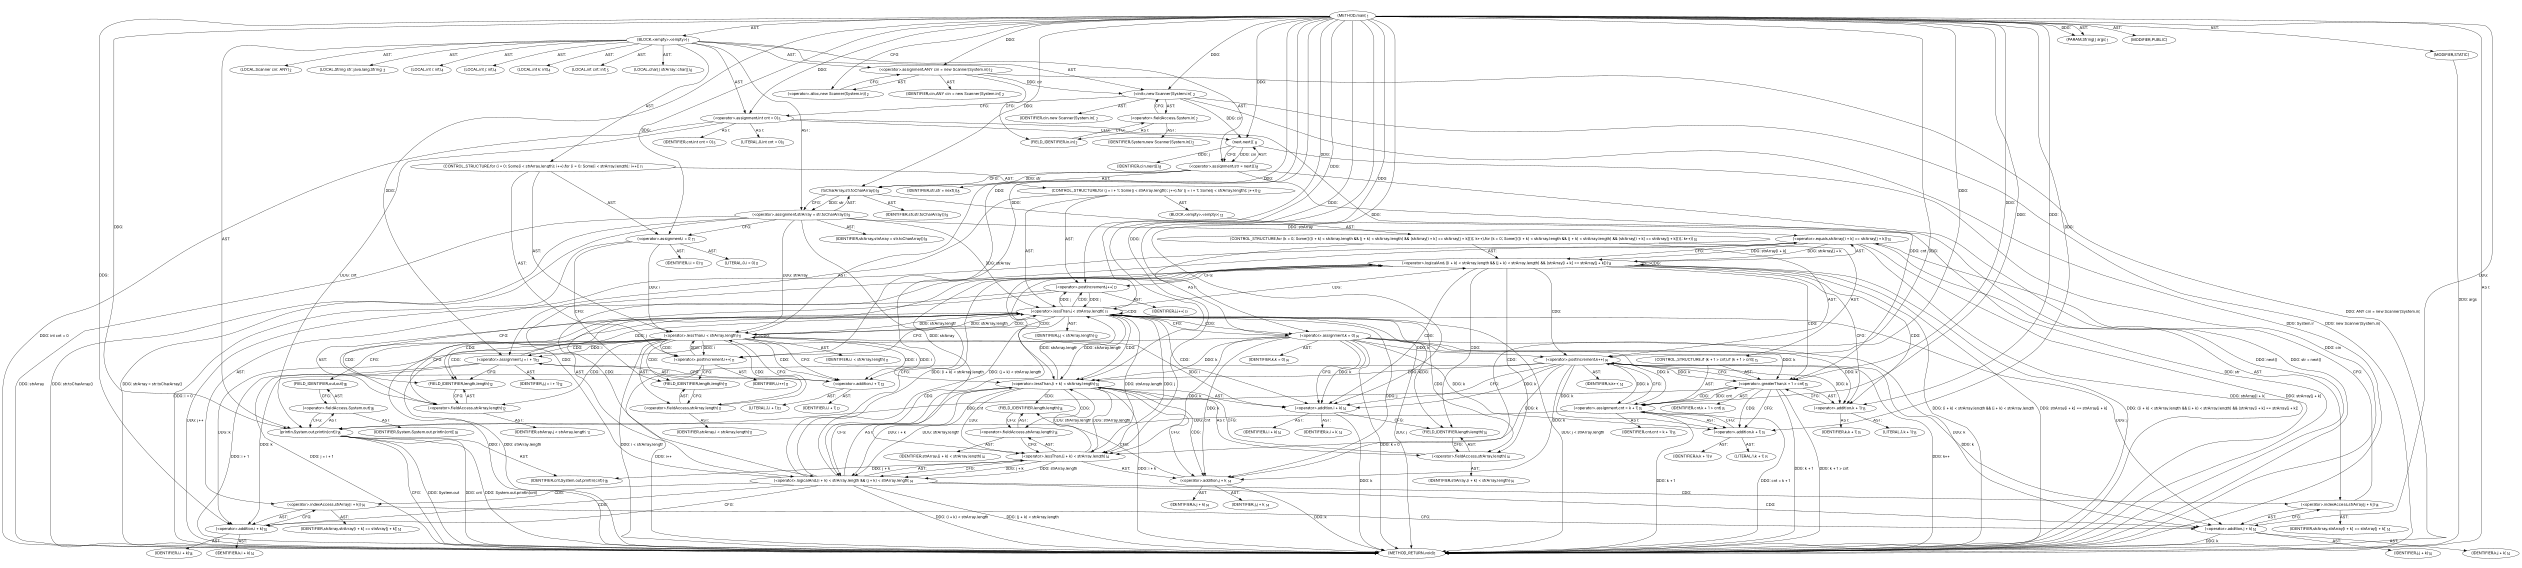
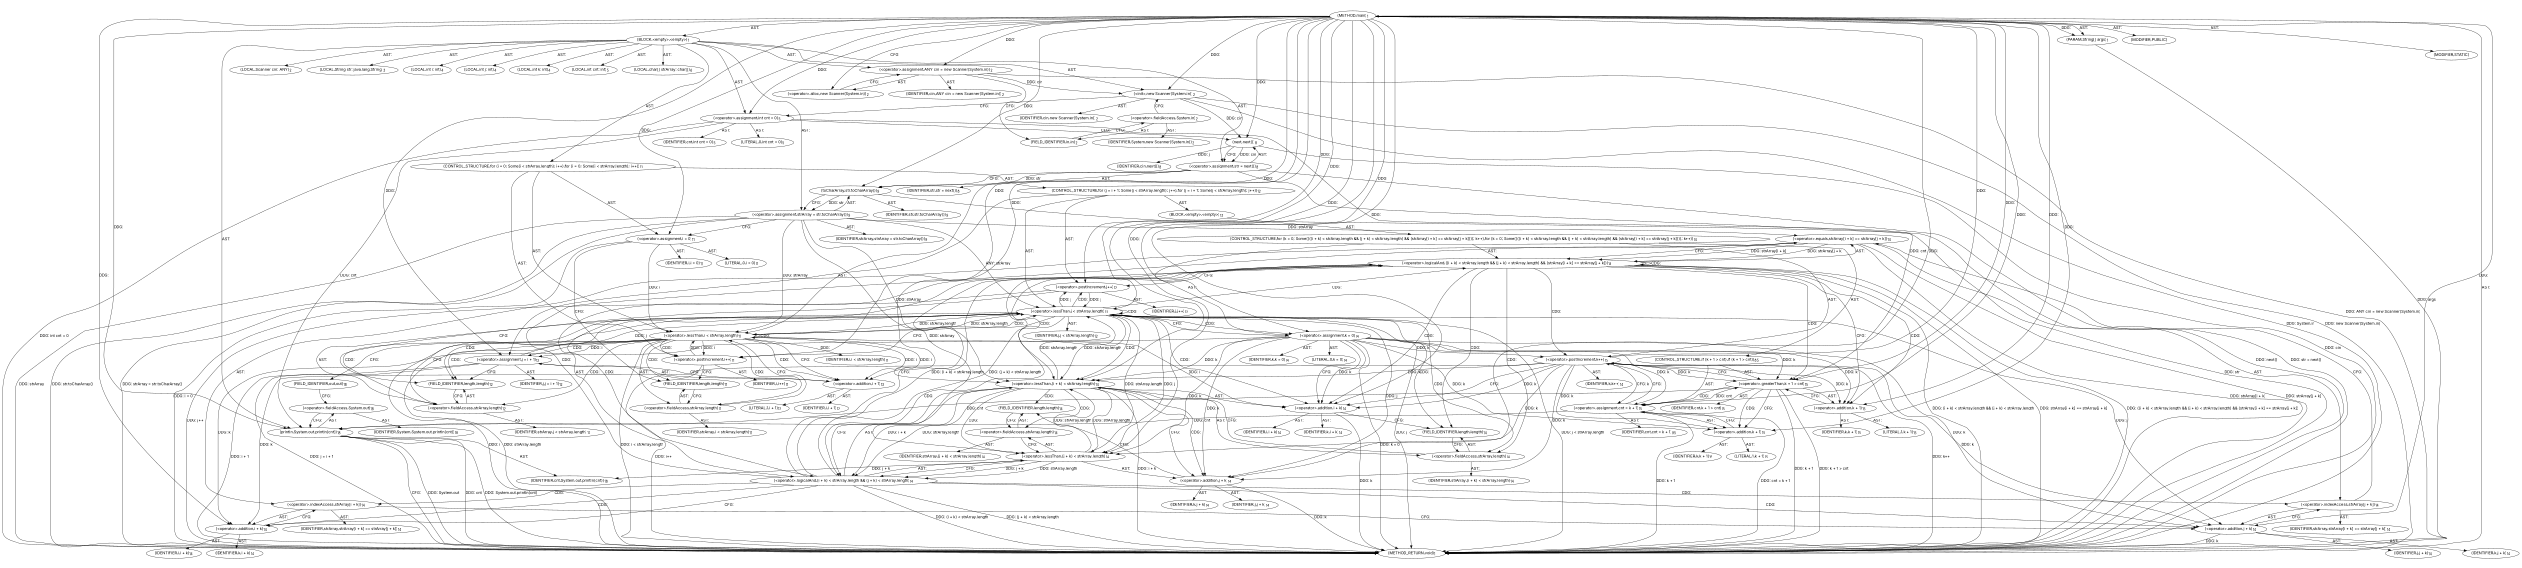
edge "(METHOD,main)" -> "(<operator>.postIncrement,k++)": reversed
edge "(<init>,new Scanner(System.in))" -> "(<operator>.fieldAccess,System.in)": removed, label "AST:"
edge "(<operator>.assignment,strArray = str.toCharArray())" -> "(<operator>.lessThan,j < strArray.length)": label "DDG: strArray" -> "ANY: strArray"
edge "(<operator>.assignment,strArray = str.toCharArray())" -> "(<operator>.lessThan,(i + k) < strArray.length)": added, label "DDG: strArray"
edge "(<operator>.lessThan,i < strArray.length)" -> "(IDENTIFIER,i,i < strArray.length)": label "AST: " -> "DDG: "
node "(LITERAL,0,k = 0)": added
node "(<operator>.postIncrement,k++)": text "14" -> "15"
node "(CONTROL_STRUCTURE,if (k + 1 > cnt),if (k + 1 > cnt))": text "15" -> "85"
edge "(<operator>.postIncrement,k++)" -> "(<operator>.assignment,cnt = k + 1)": label "DDG: k" -> "CFG: k"
edge "(<operator>.fieldAccess,System.out)" -> "(FIELD_IDENTIFIER,out,out)": removed, label "AST:"
edge "(<operator>.lessThan,(j + k) < strArray.length)" -> "(<operator>.lessThan,(i + k) < strArray.length)": label "CDG: strArray.length" -> "DDG: strArray.length"
node "(IDENTIFIER,cnt,cnt = k + 1)": text "15" -> "95"
edge "(MODIFIER,STATIC)" -> "(METHOD_RETURN,void)": now "(PARAM,String[] args)" -> "(METHOD_RETURN,void)"
